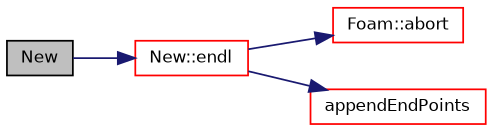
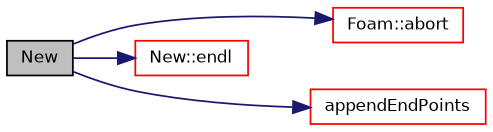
edge "New::endl" -> "Foam::abort": now "New" -> "Foam::abort"
edge "New::endl" -> "appendEndPoints": now "New" -> "appendEndPoints"
